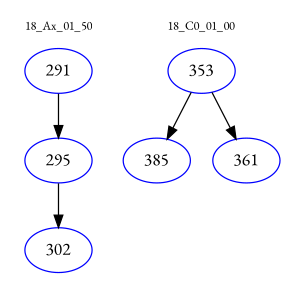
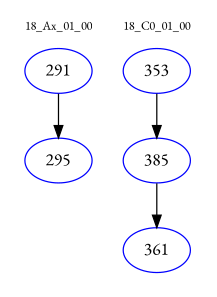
cluster "18_Ax_01_50": label "18_Ax_01_50" -> "18_Ax_01_00"
edge "353" -> "361": now "385" -> "361"
node "302": removed
